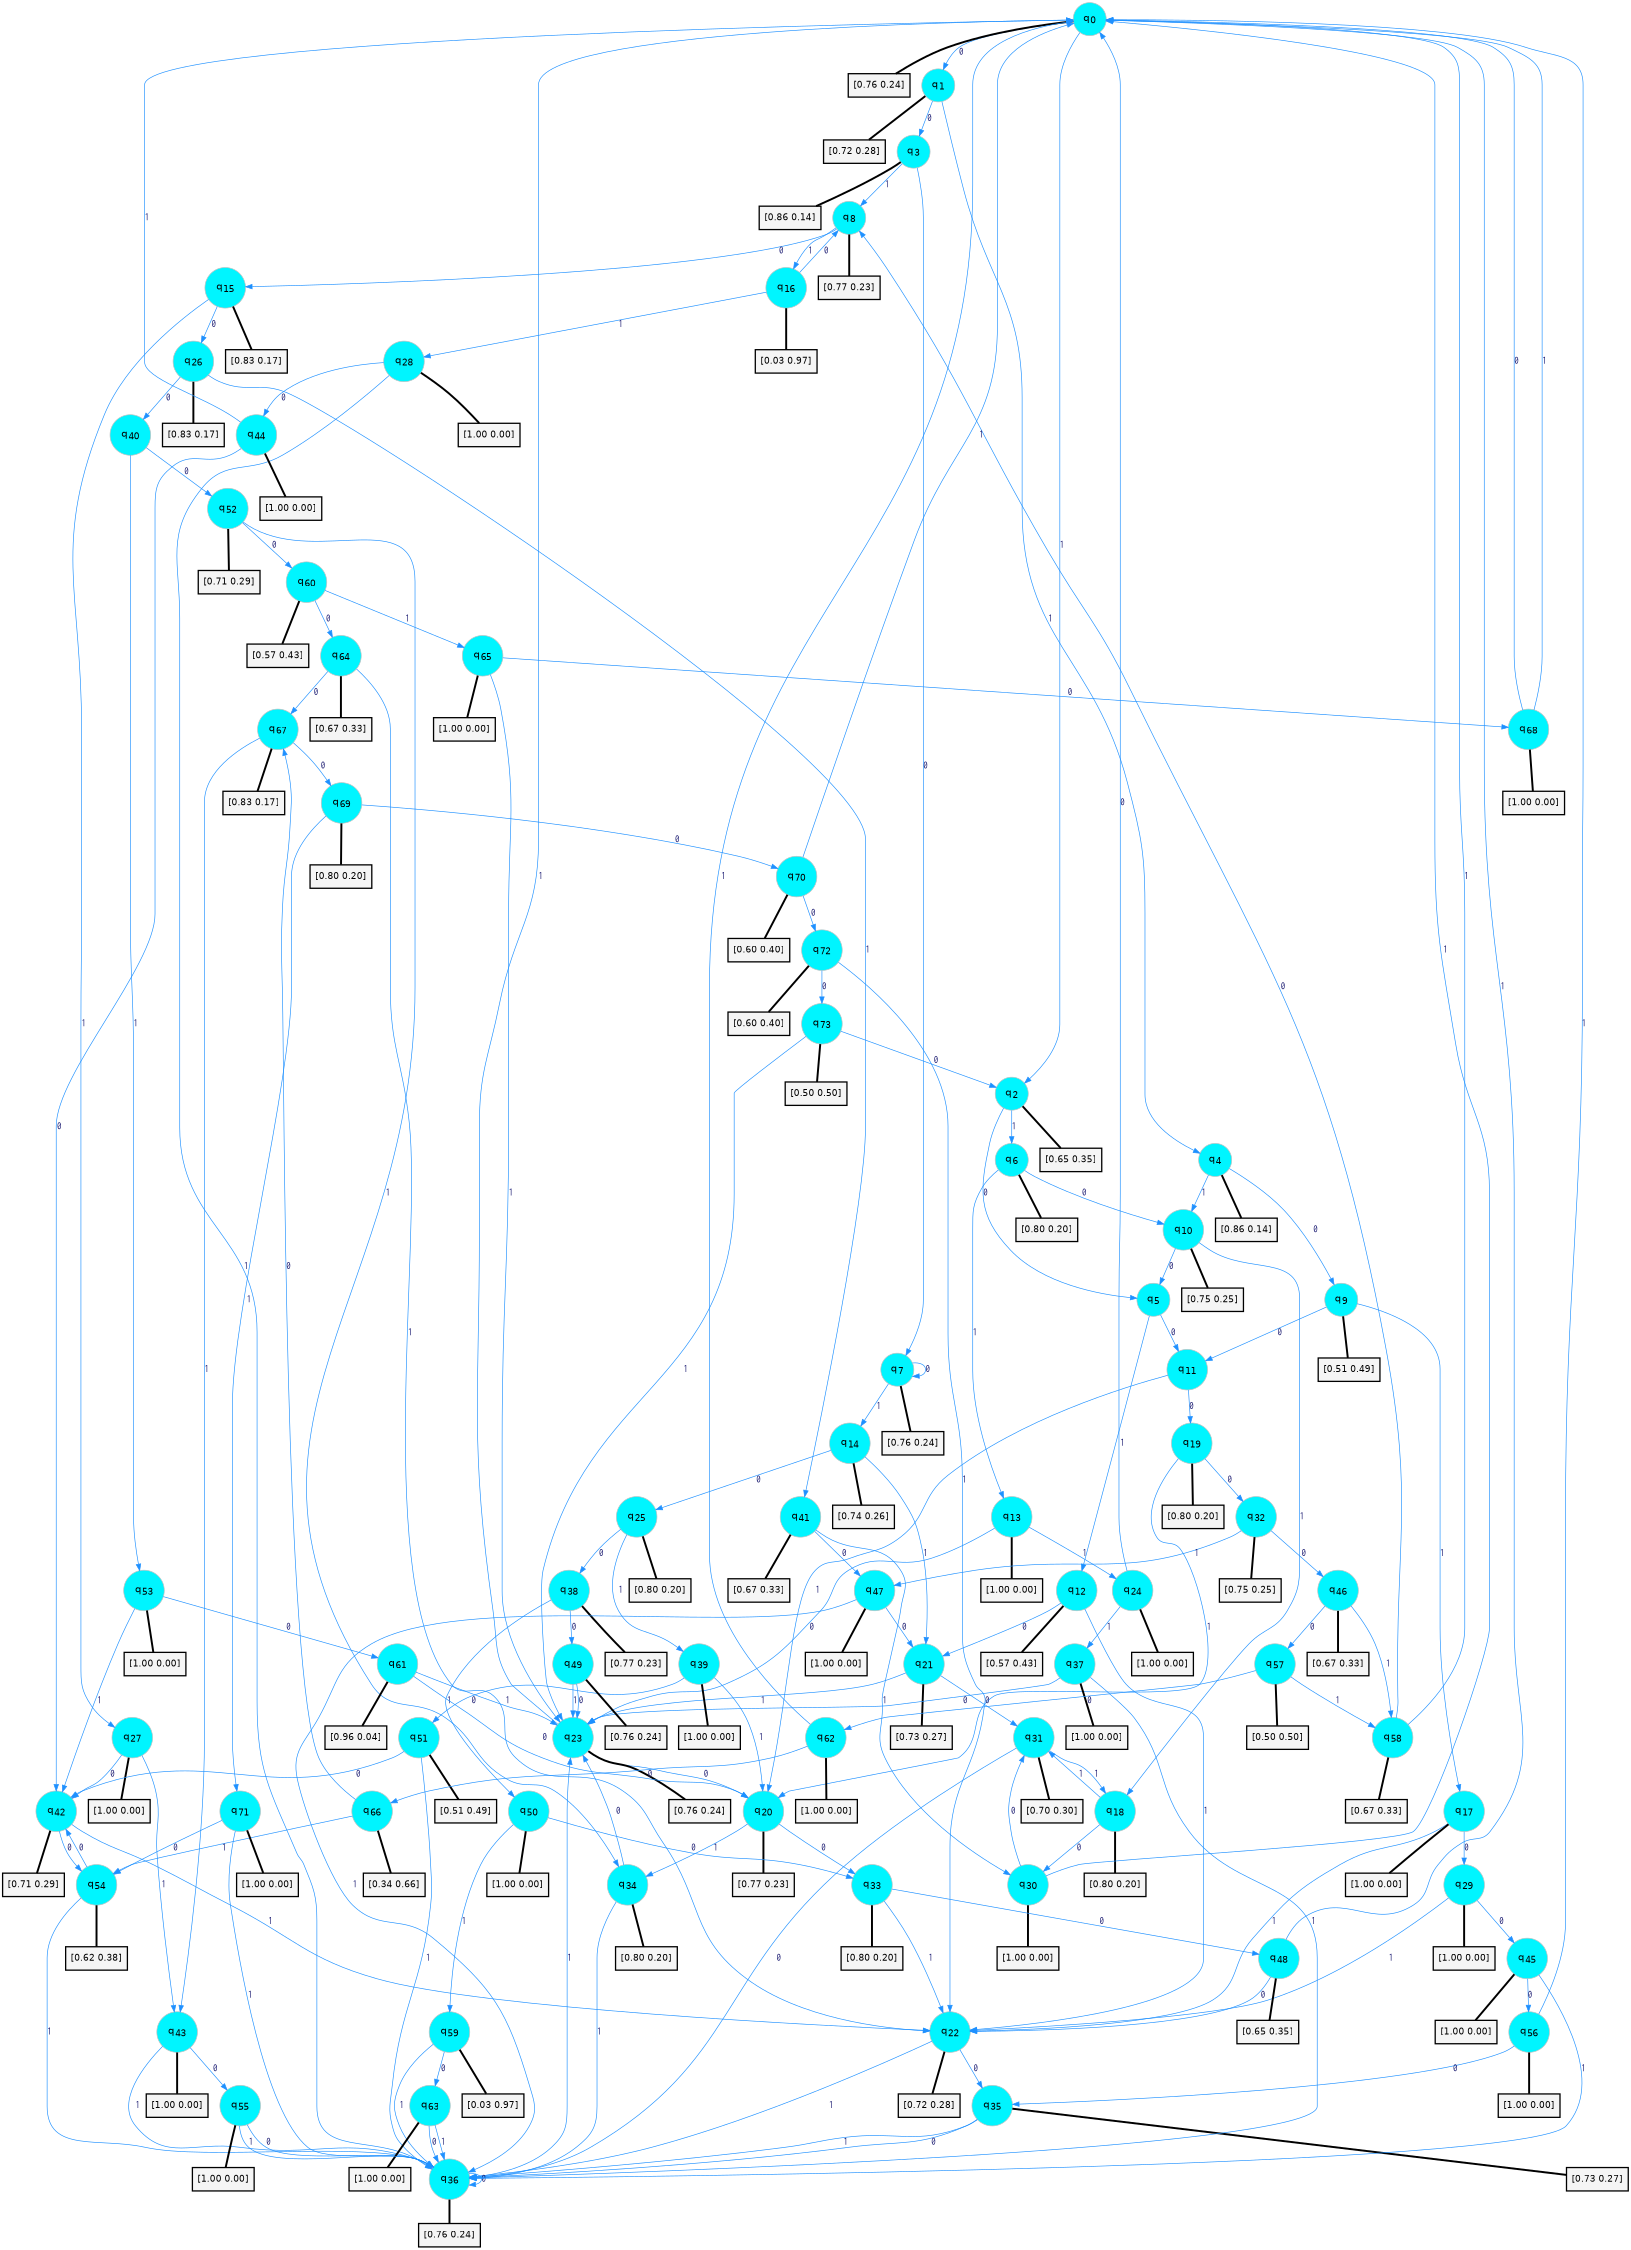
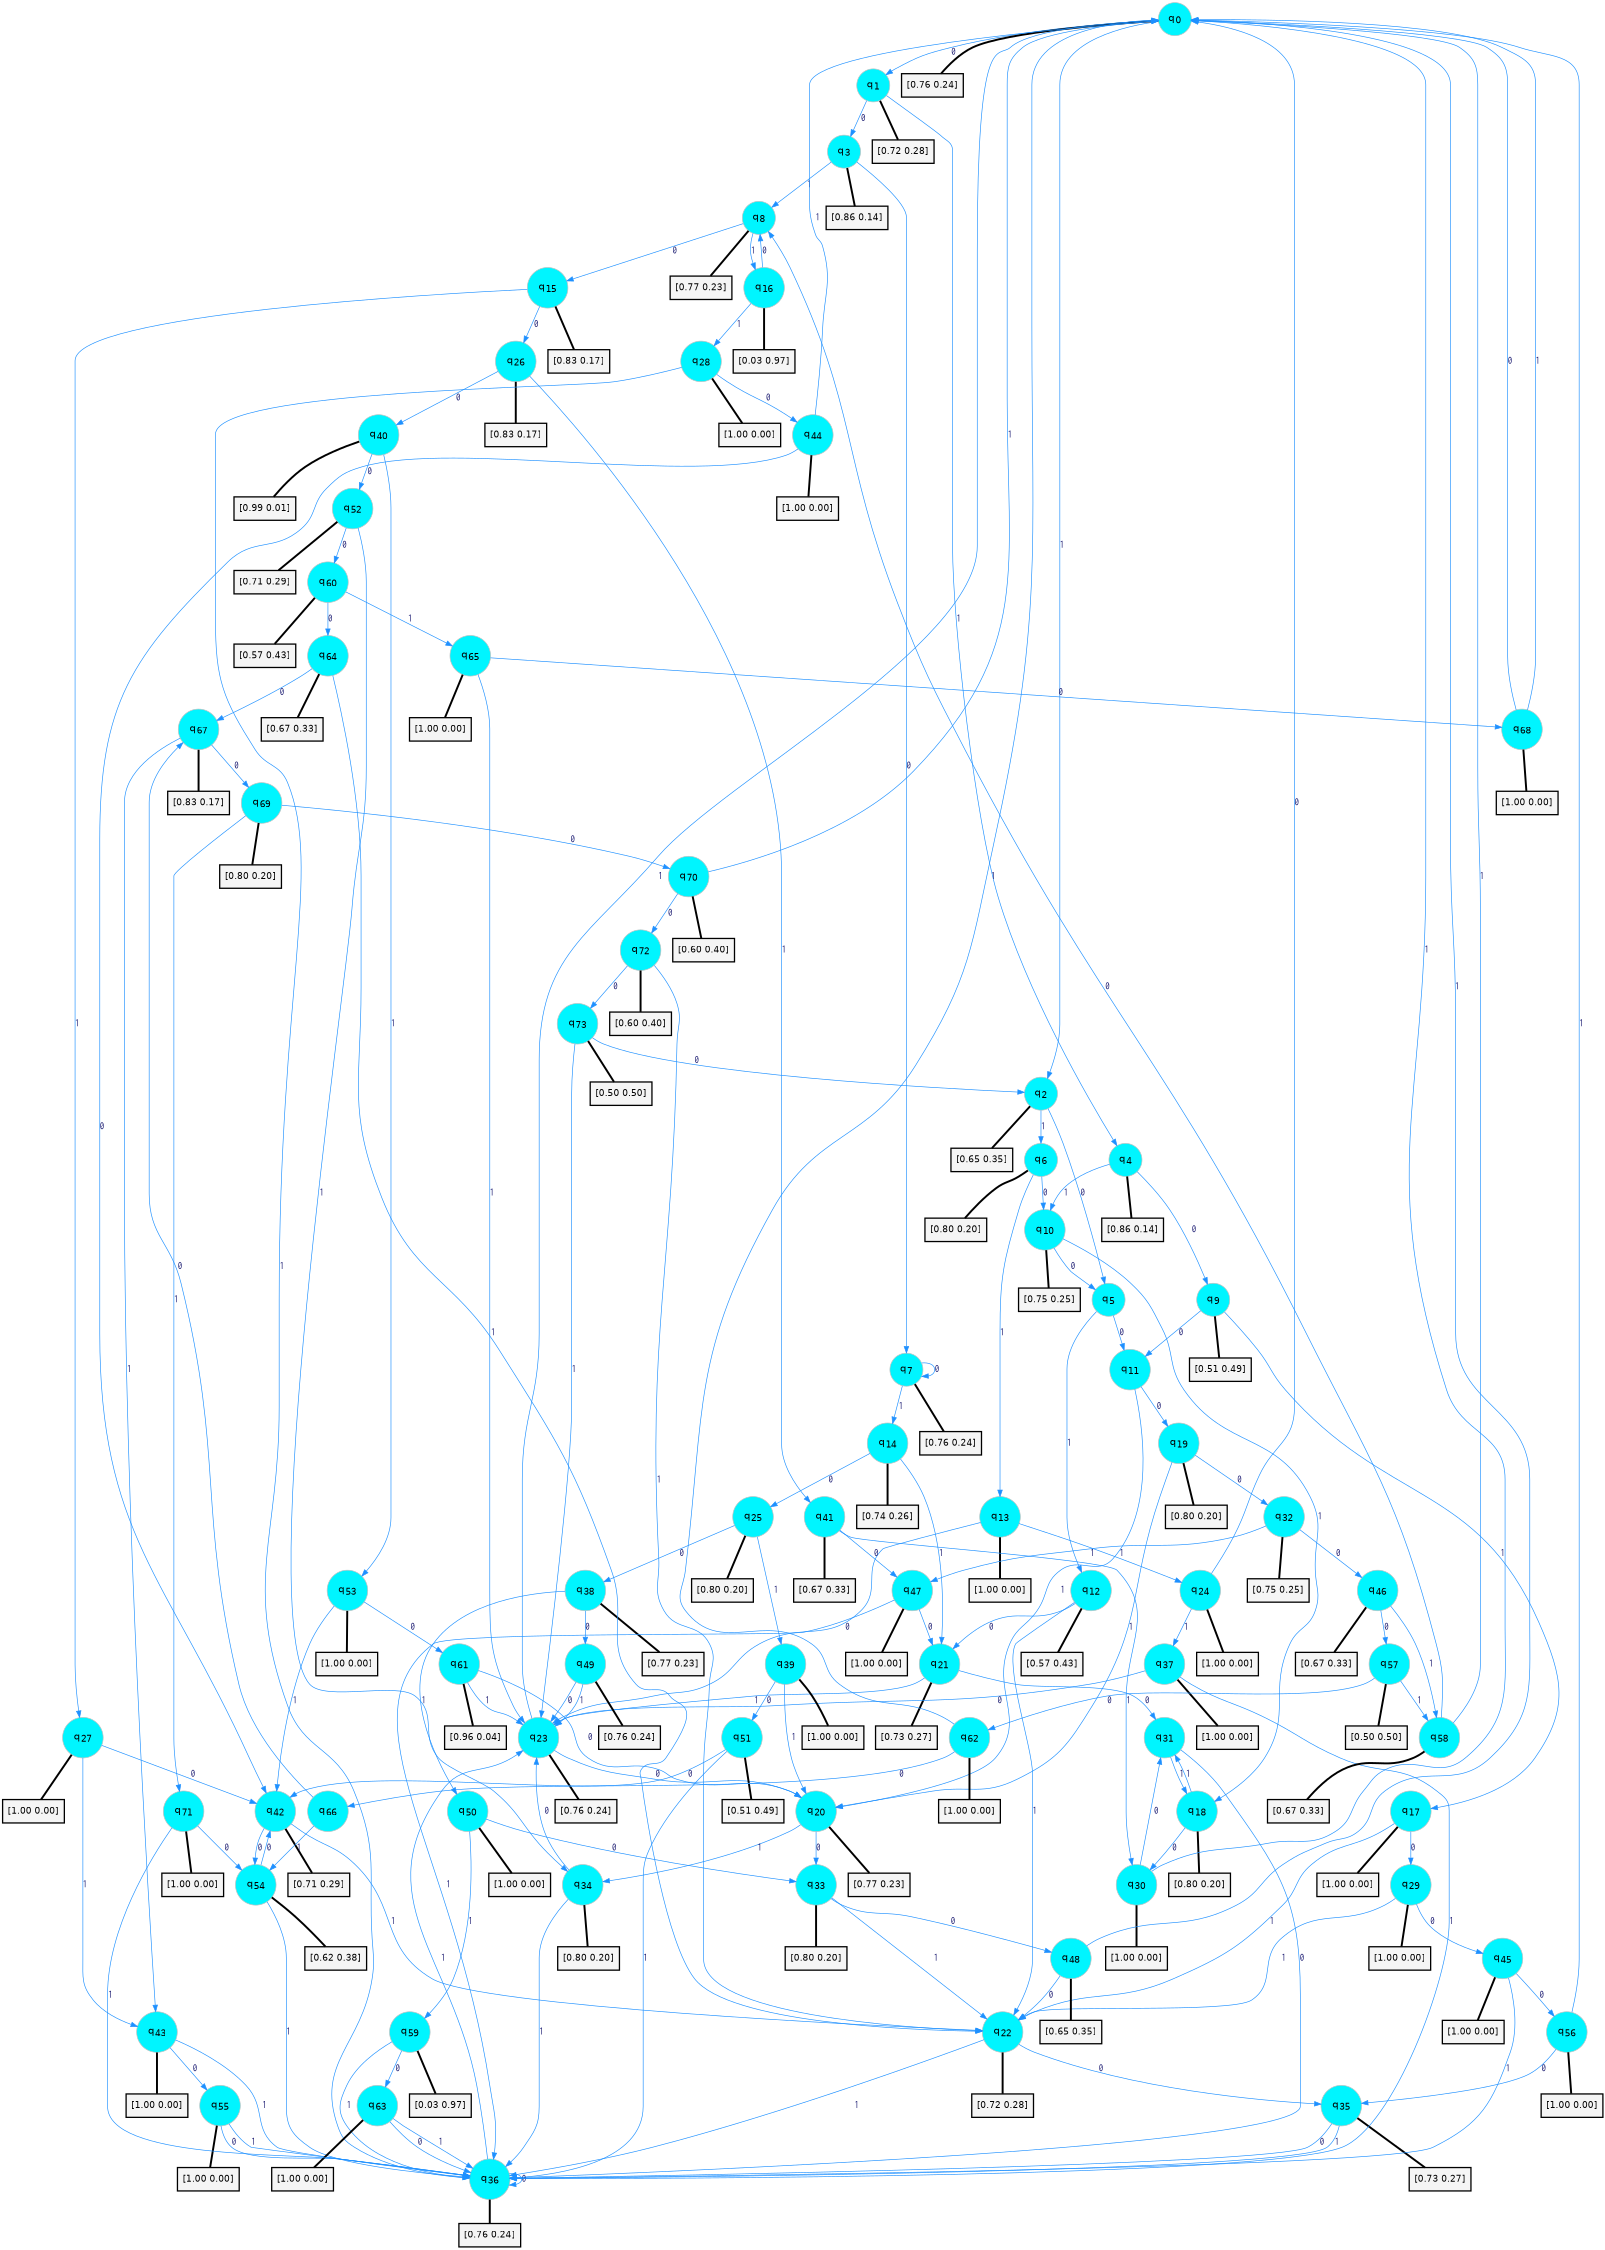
node "[0.99 0.01]": added
node "[0.70 0.30]": removed
node "[0.34 0.66]": removed
